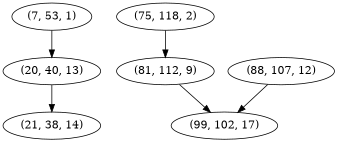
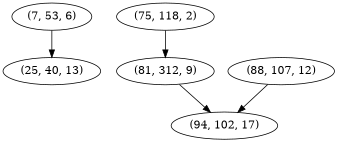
node "(7, 53, 1)": label "(7, 53, 1)" -> "(7, 53, 6)"
node "(20, 40, 13)": label "(20, 40, 13)" -> "(25, 40, 13)"
node "(81, 112, 9)": label "(81, 112, 9)" -> "(81, 312, 9)"
node "(21, 38, 14)": removed
node "(99, 102, 17)": label "(99, 102, 17)" -> "(94, 102, 17)"
